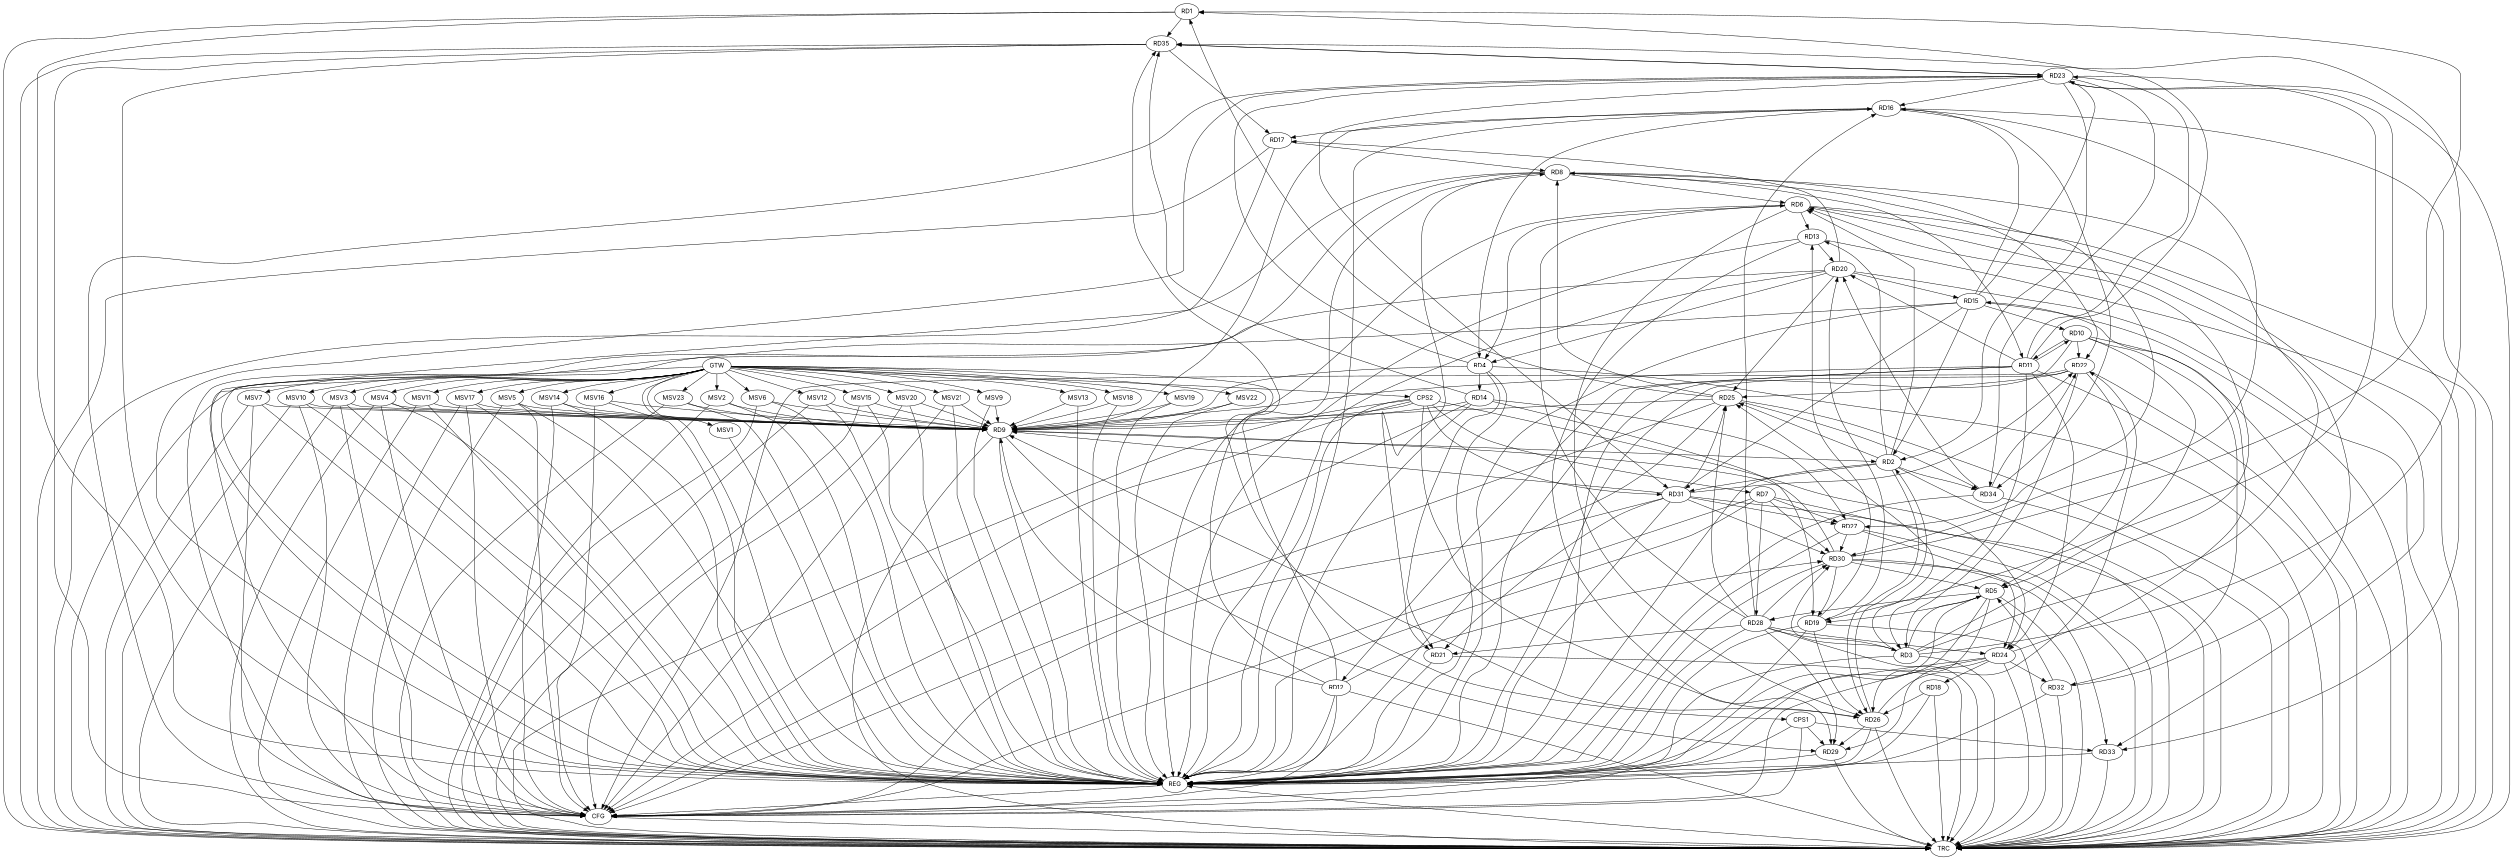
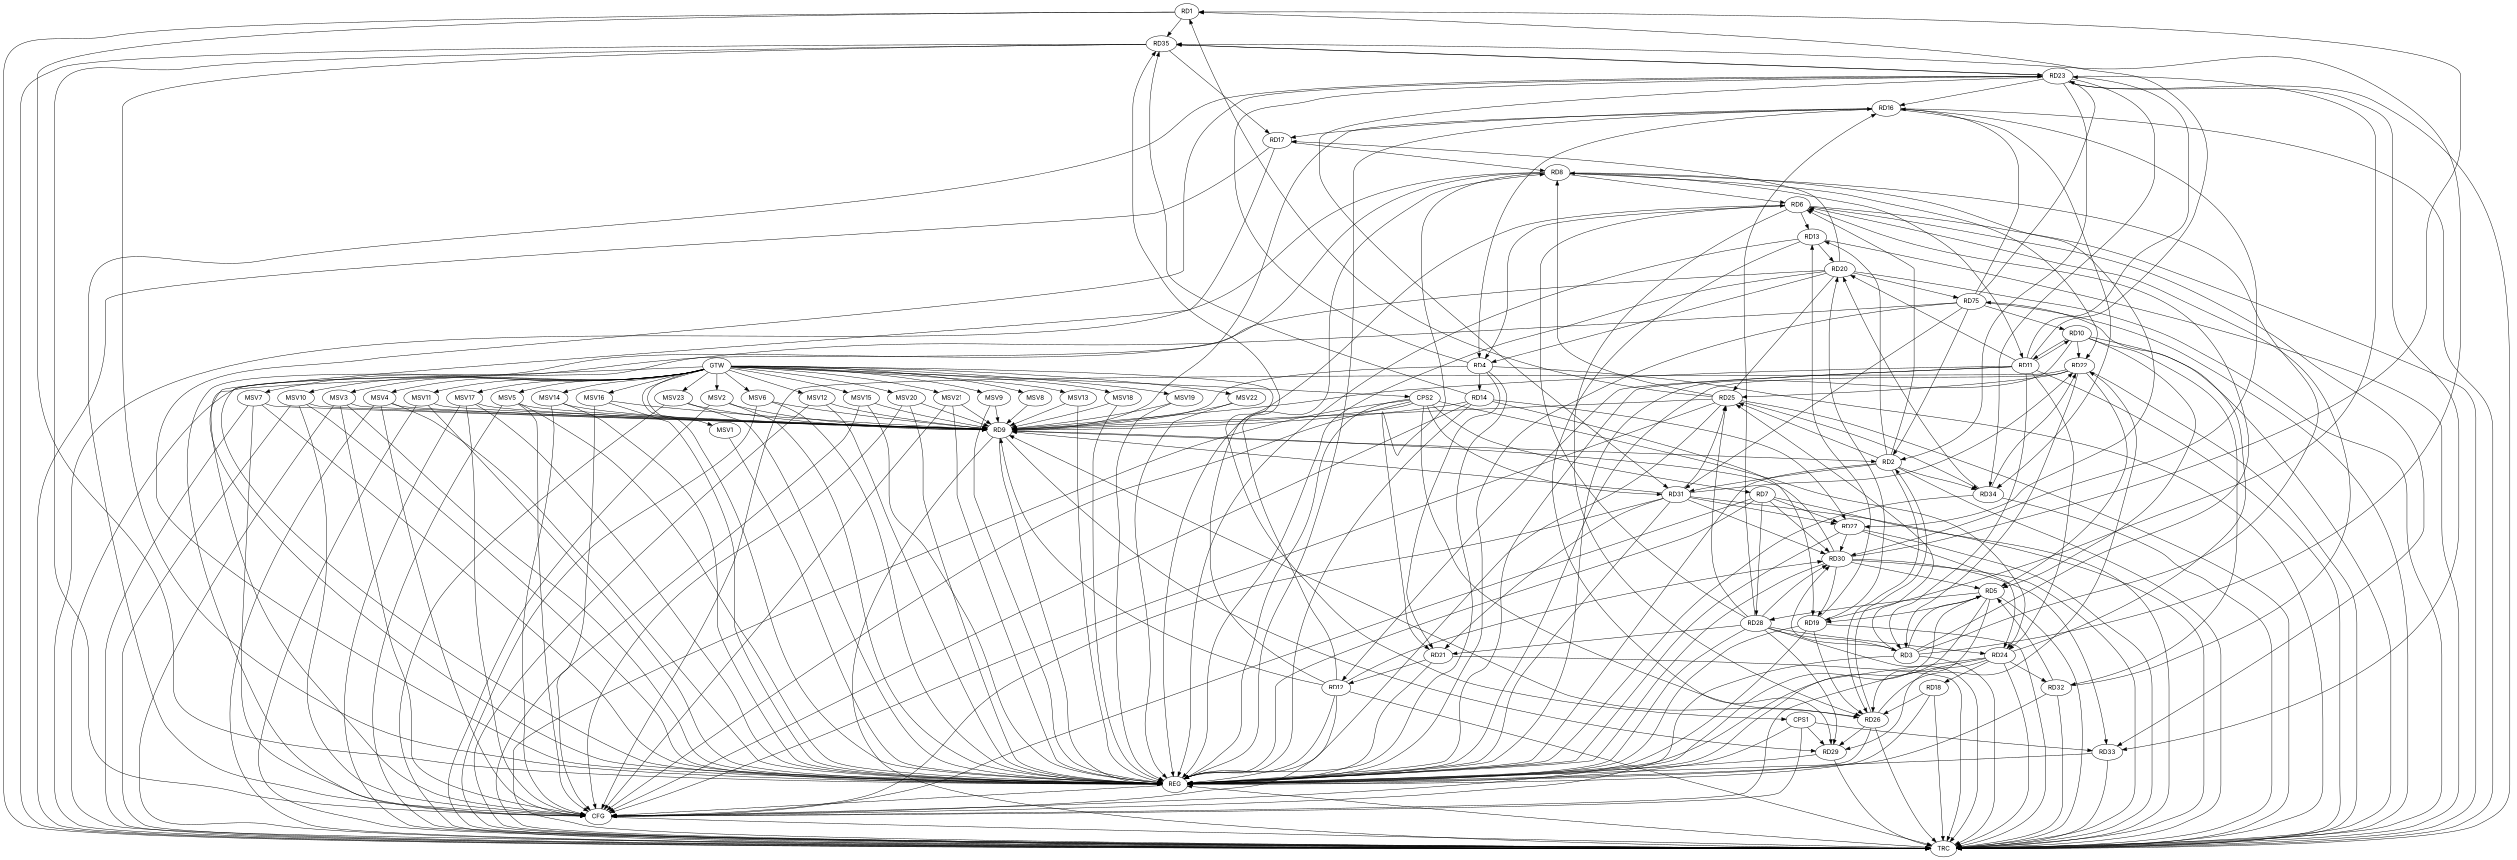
node "RD15": label "RD15" -> "RD75"
node "MSV8": added
edge "RD21" -> "RD12": added
